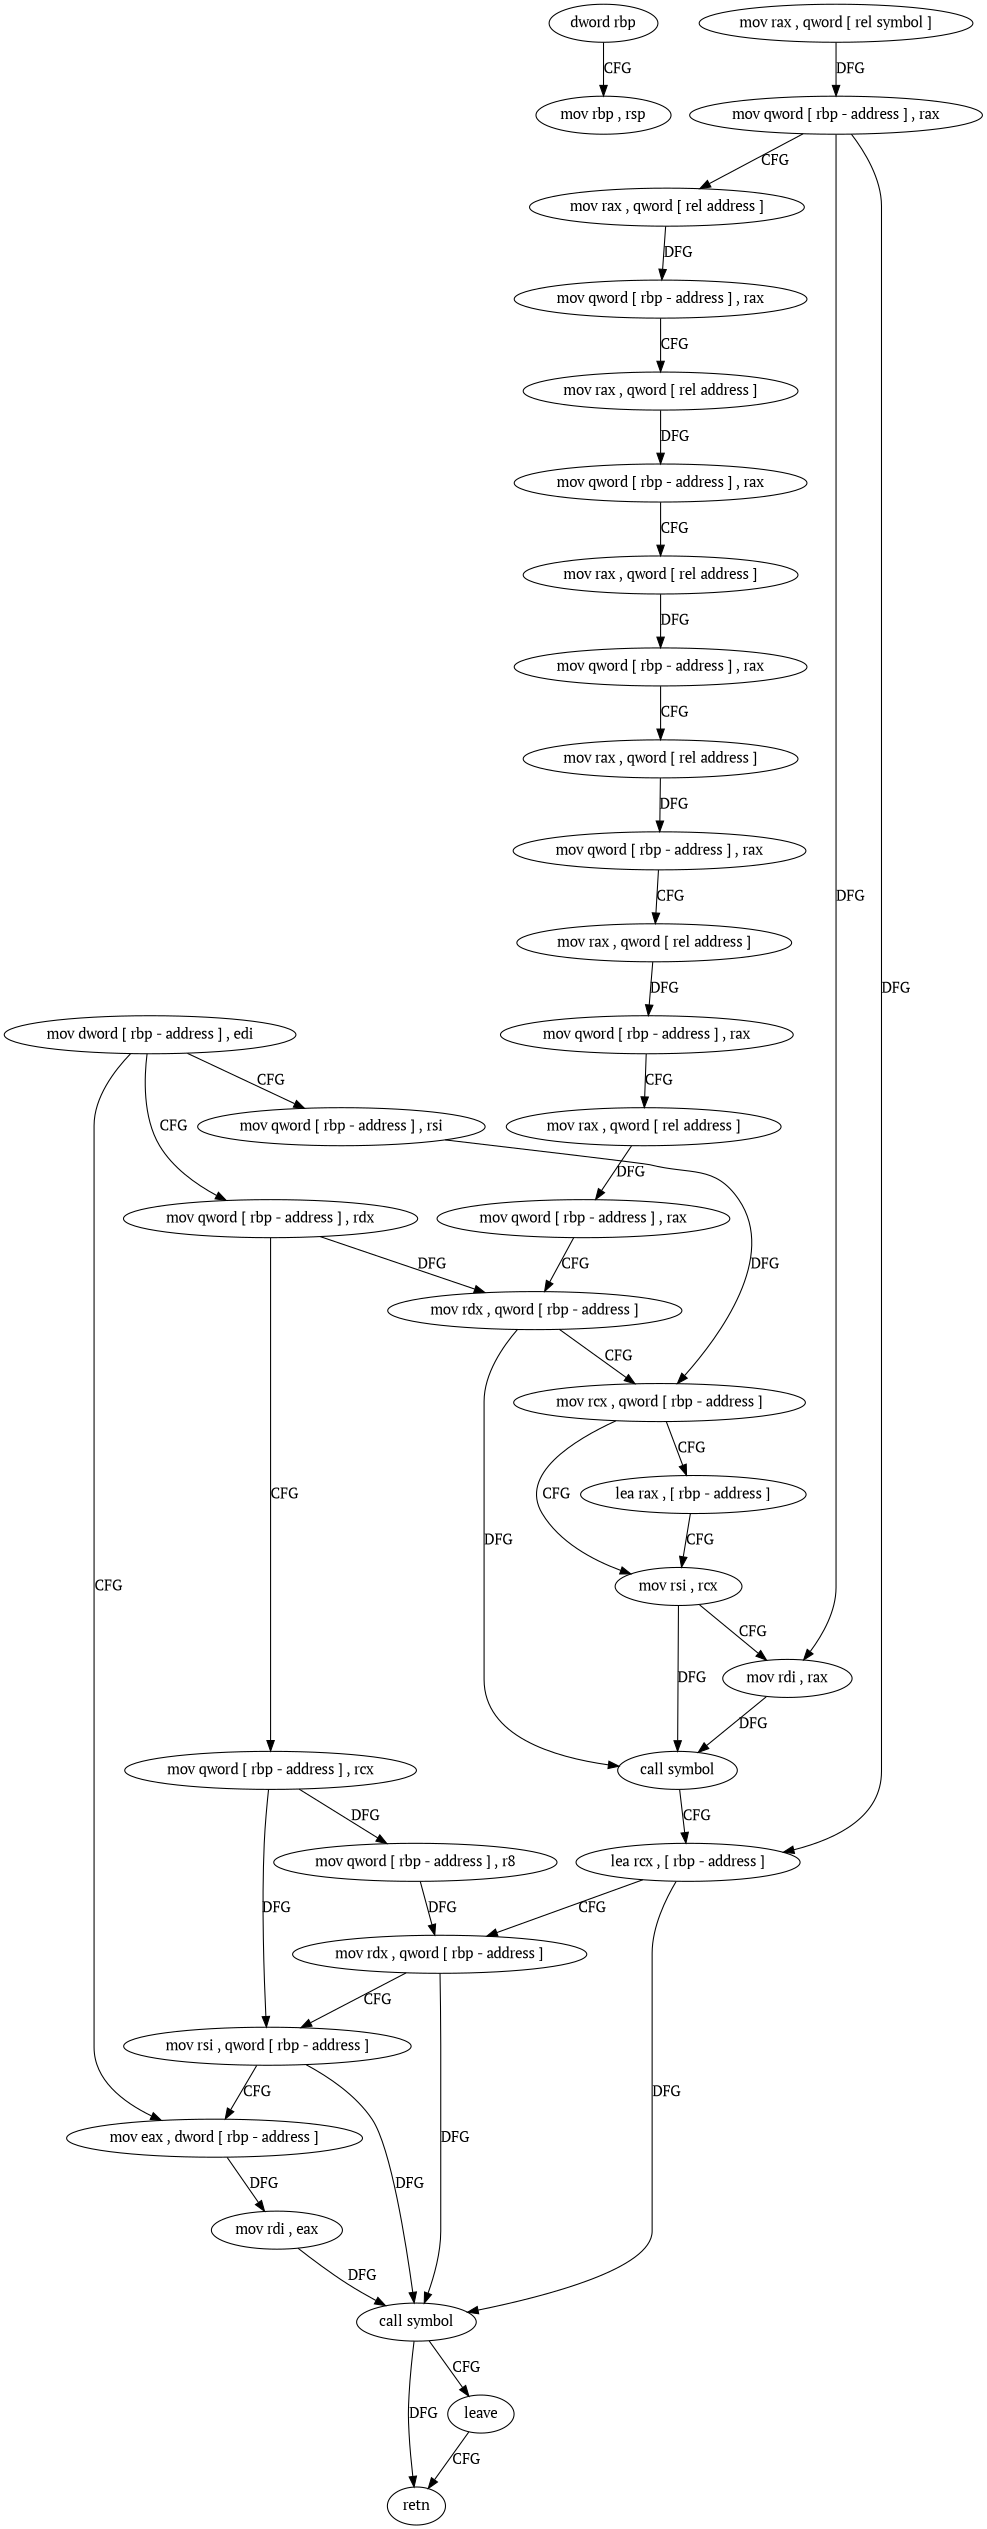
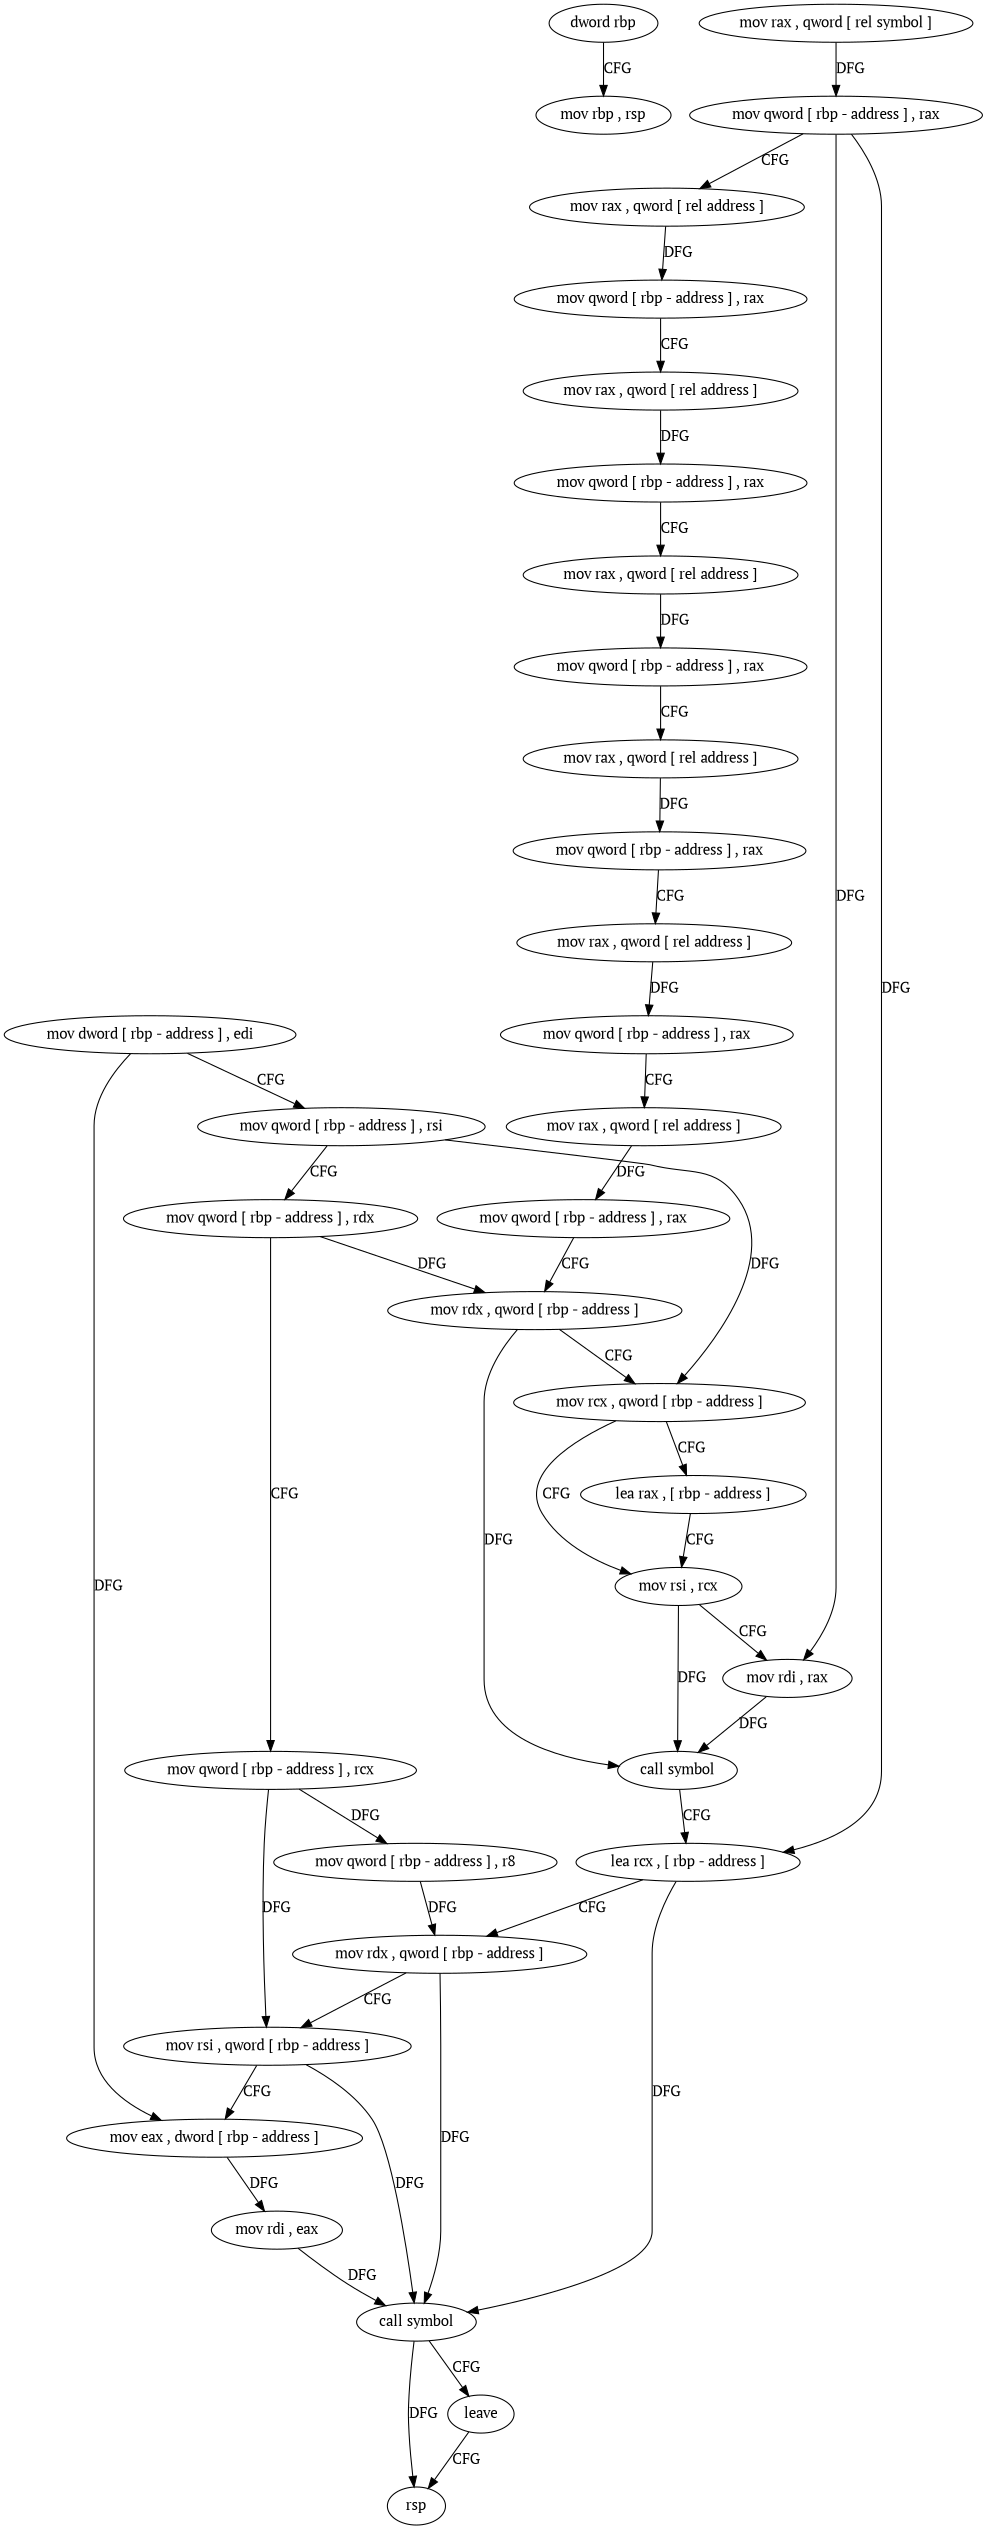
edge "mov dword [ rbp - address ] , edi" -> "mov qword [ rbp - address ] , rdx": now "mov qword [ rbp - address ] , rsi" -> "mov qword [ rbp - address ] , rdx"
edge "mov dword [ rbp - address ] , edi" -> "mov eax , dword [ rbp - address ]": label "CFG" -> "DFG"
node "retn": label "retn" -> "rsp"
